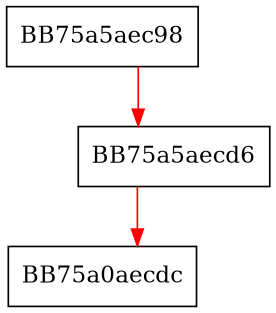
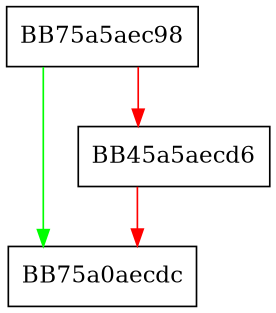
edge "BB75a5aec98" -> "BB75a0aecdc": added
node "BB75a5aecd6": label "BB75a5aecd6" -> "BB45a5aecd6"
